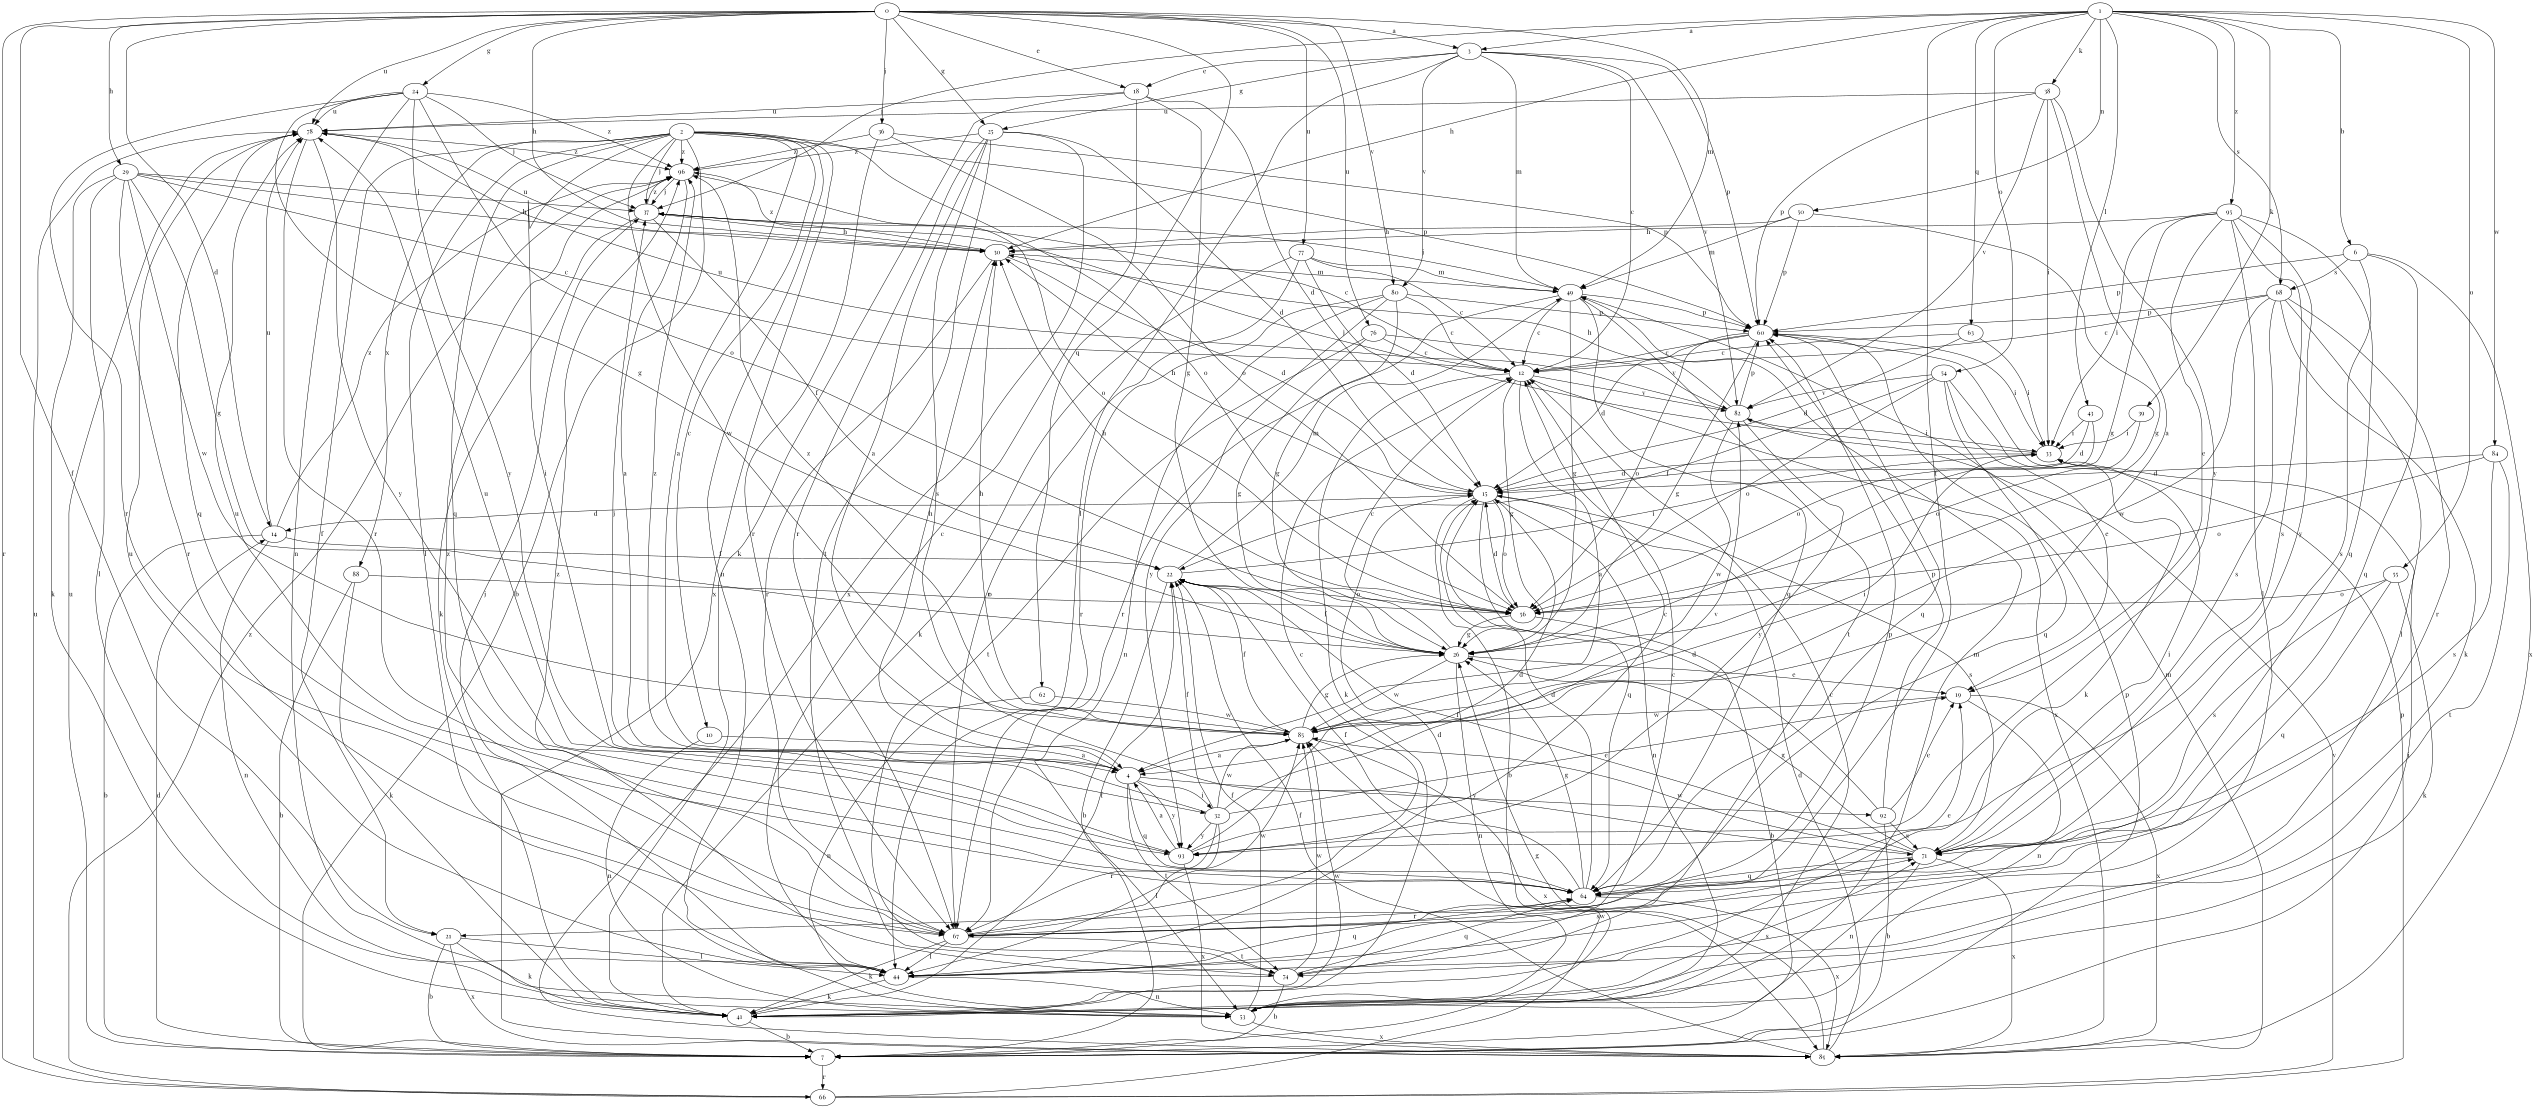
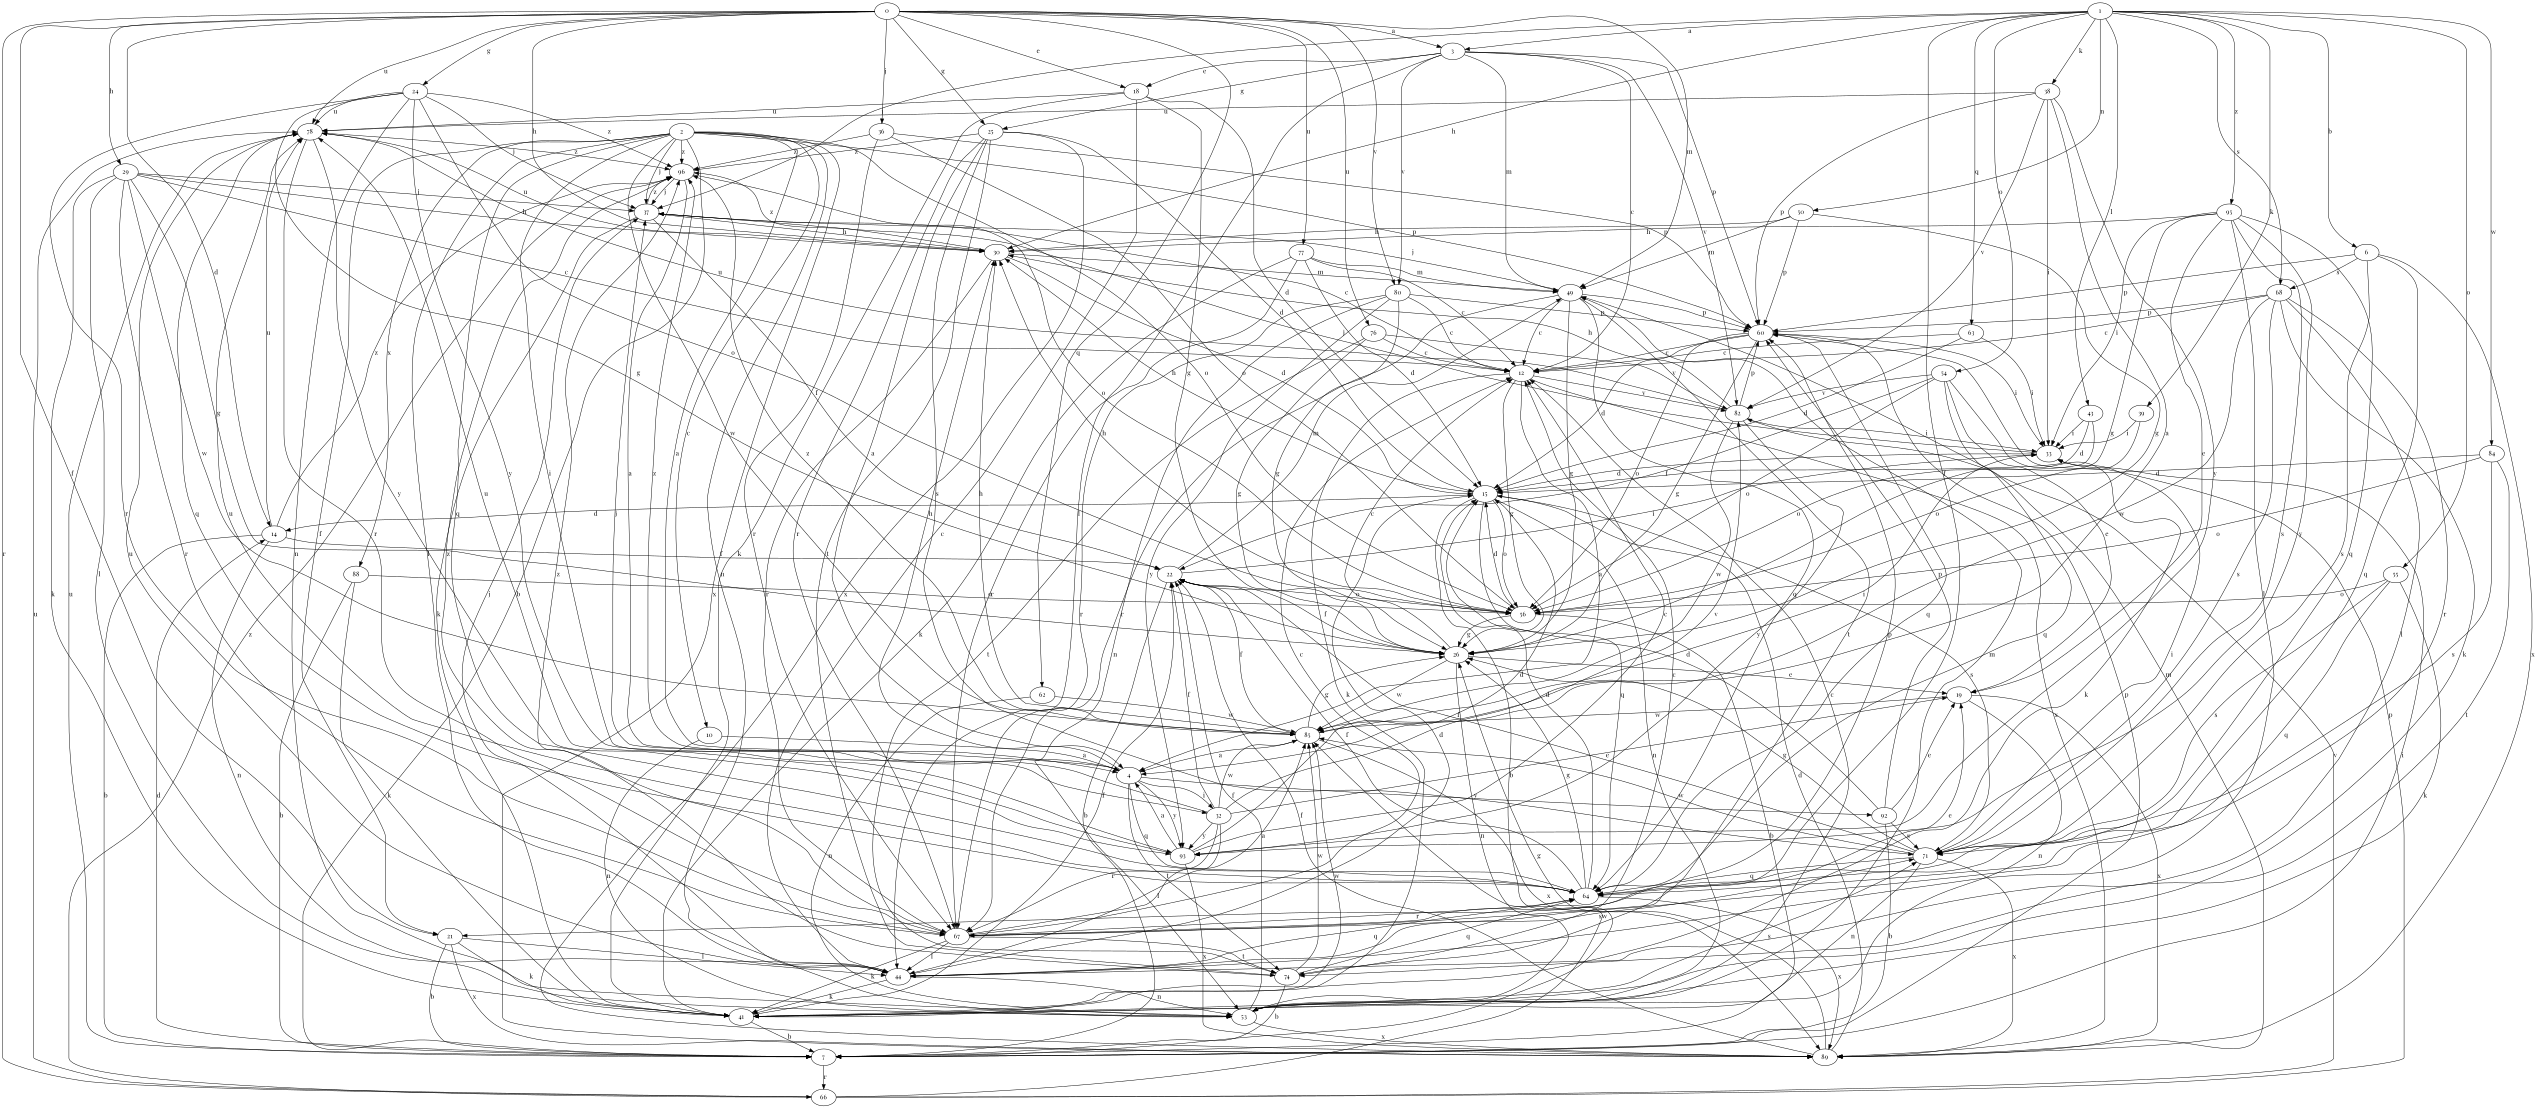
edge "67" -> "85": label "w" -> "a"
